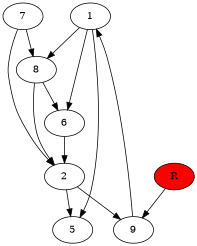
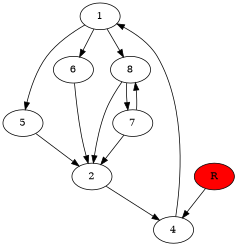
edge "8" -> "6": now "8" -> "7"
edge "2" -> "5": reversed
node "9": label "9" -> "4"
